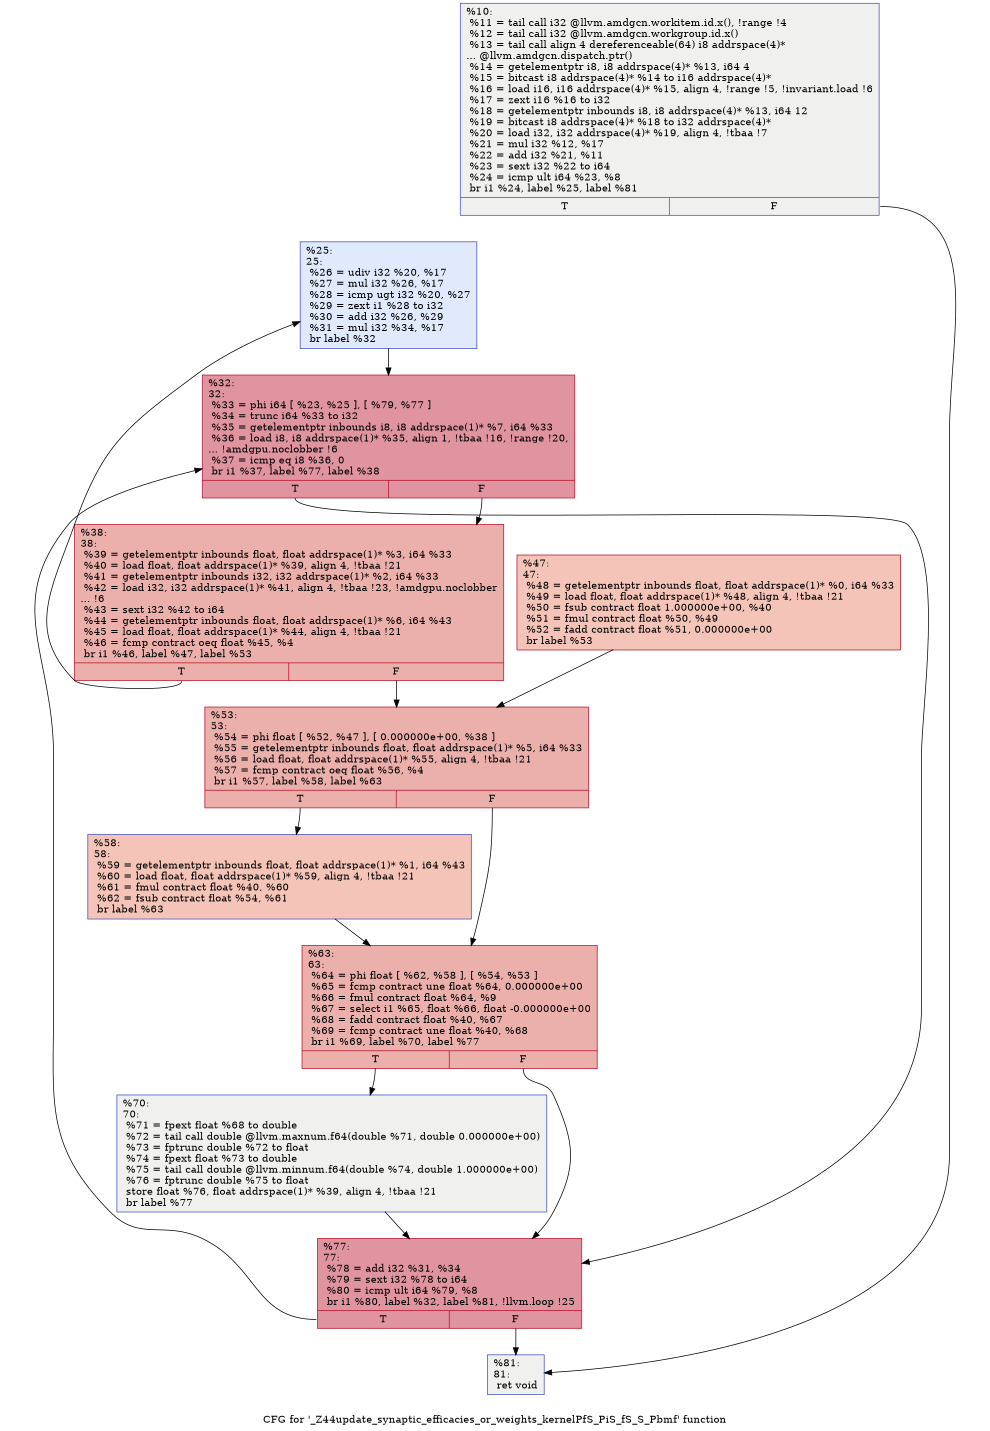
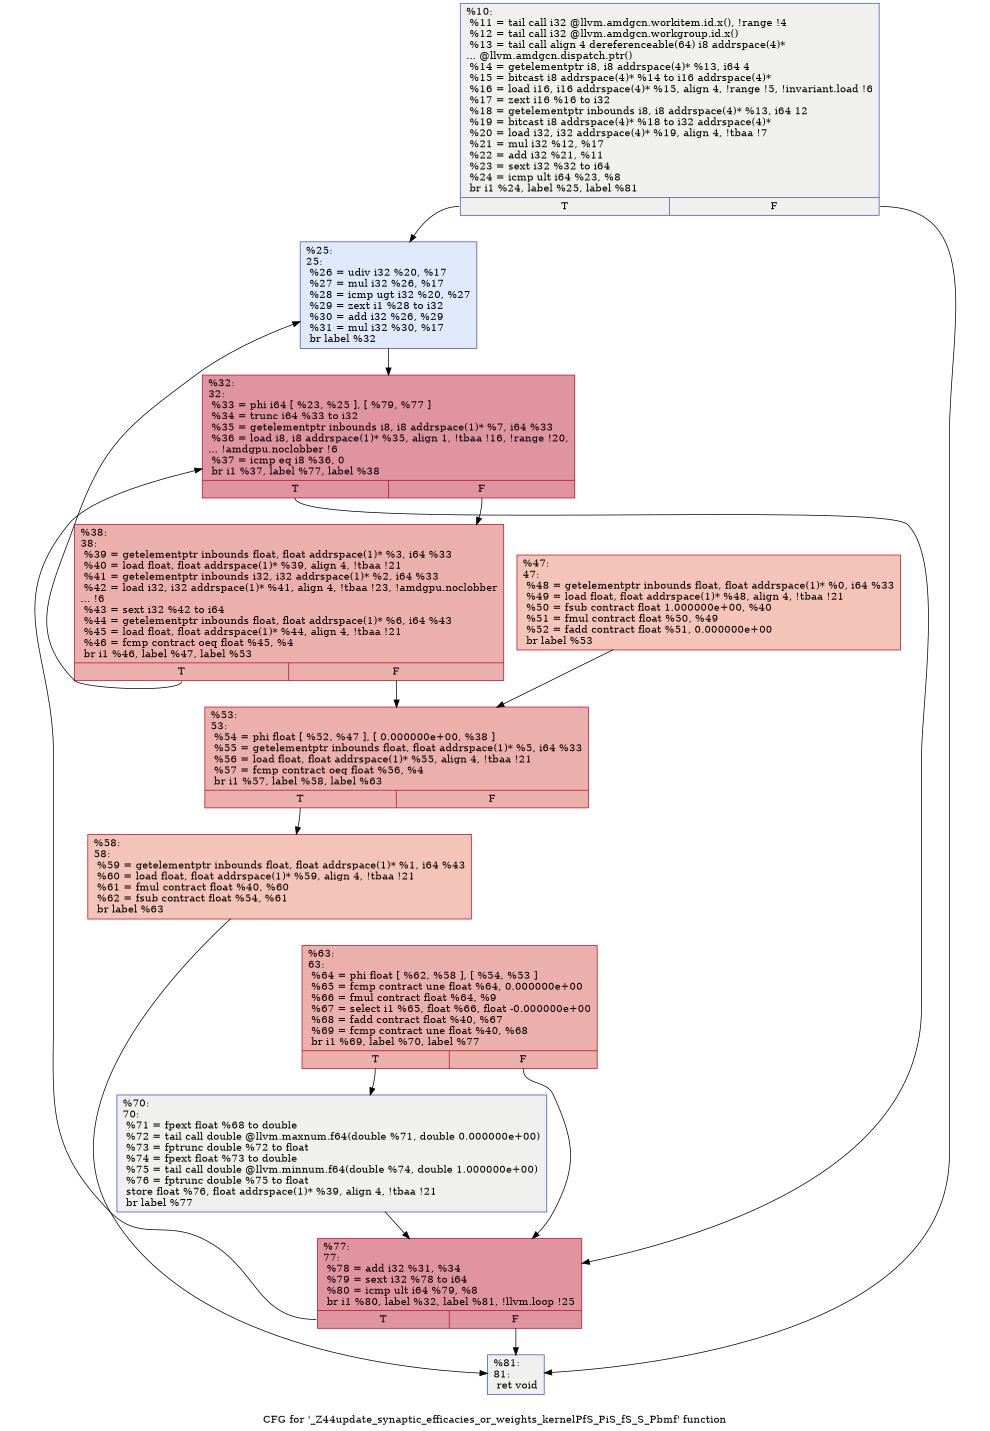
node "%10:": text "%23 = sext i32 %22 to i64" -> "%23 = sext i32 %32 to i64"
edge "%10:" -> "%25:": added
node "%25:": text "%31 = mul i32 %34, %17" -> "%31 = mul i32 %30, %17"
edge "%53:" -> "%63:": removed
node "%58:": color #3d50c3ff -> #b70d28ff
edge "%58:" -> "%63:": now "%58:" -> "%81:"
